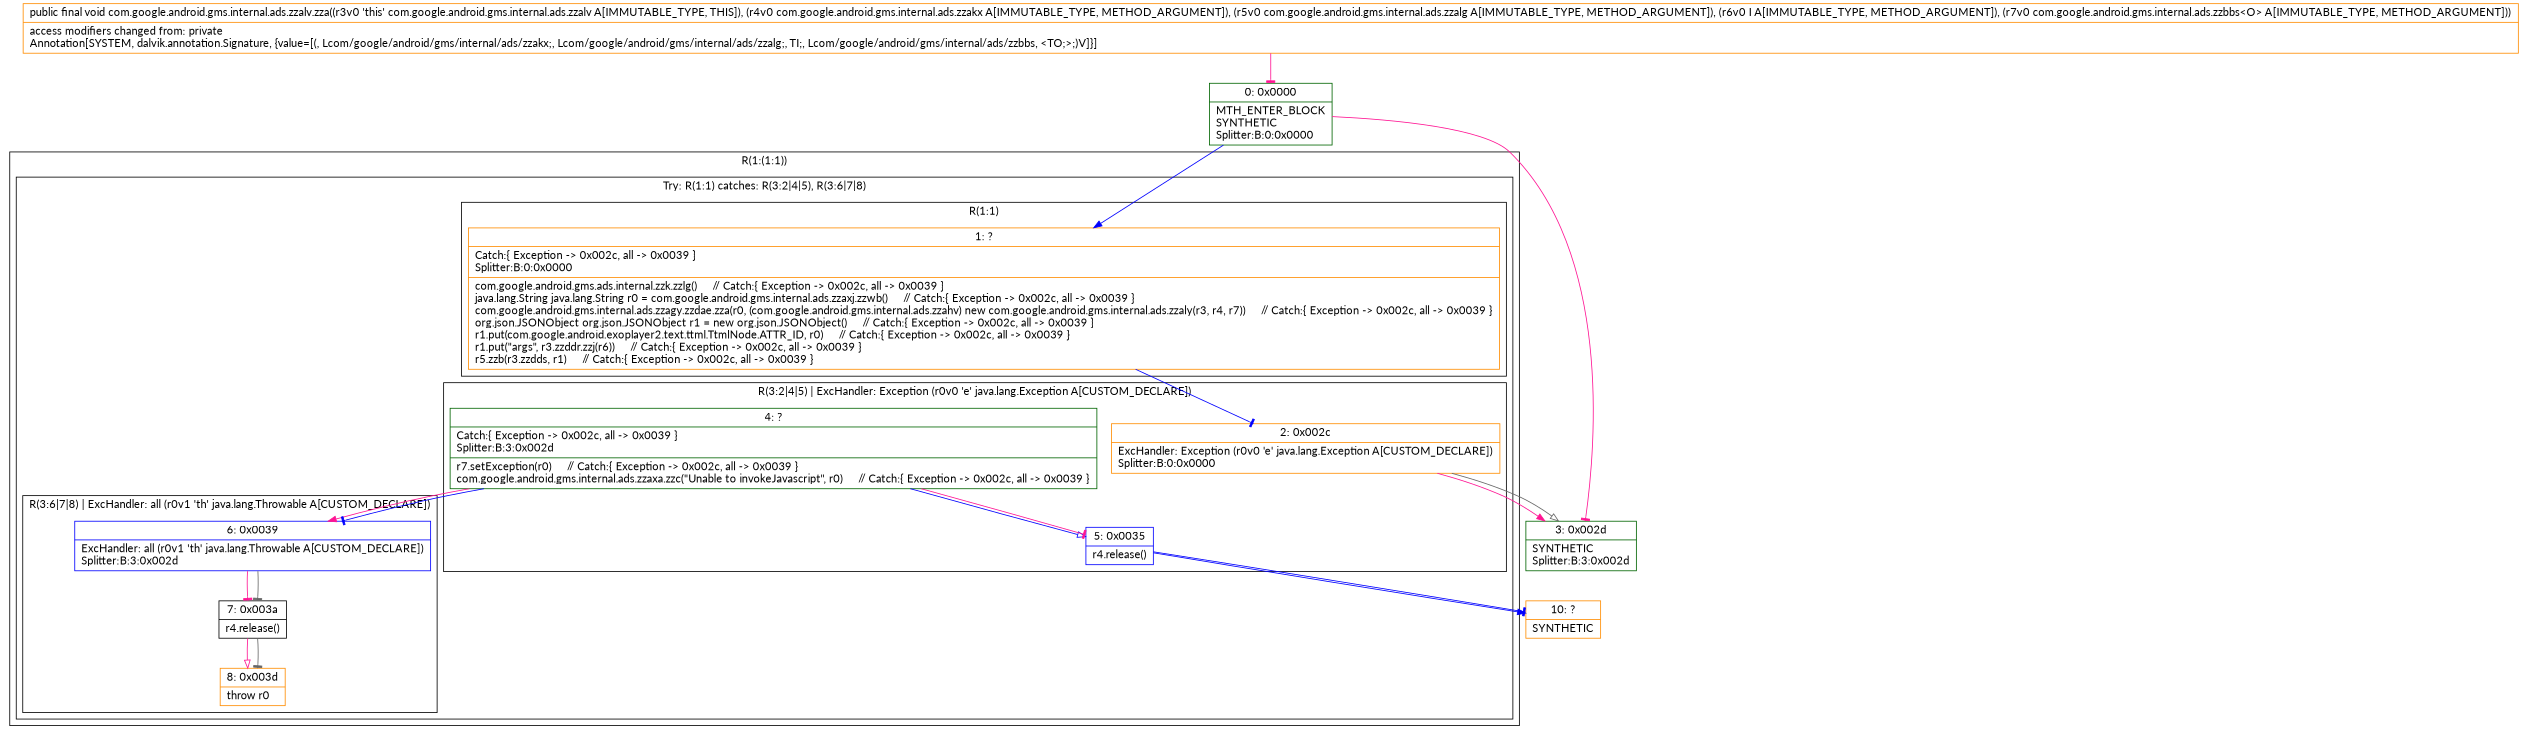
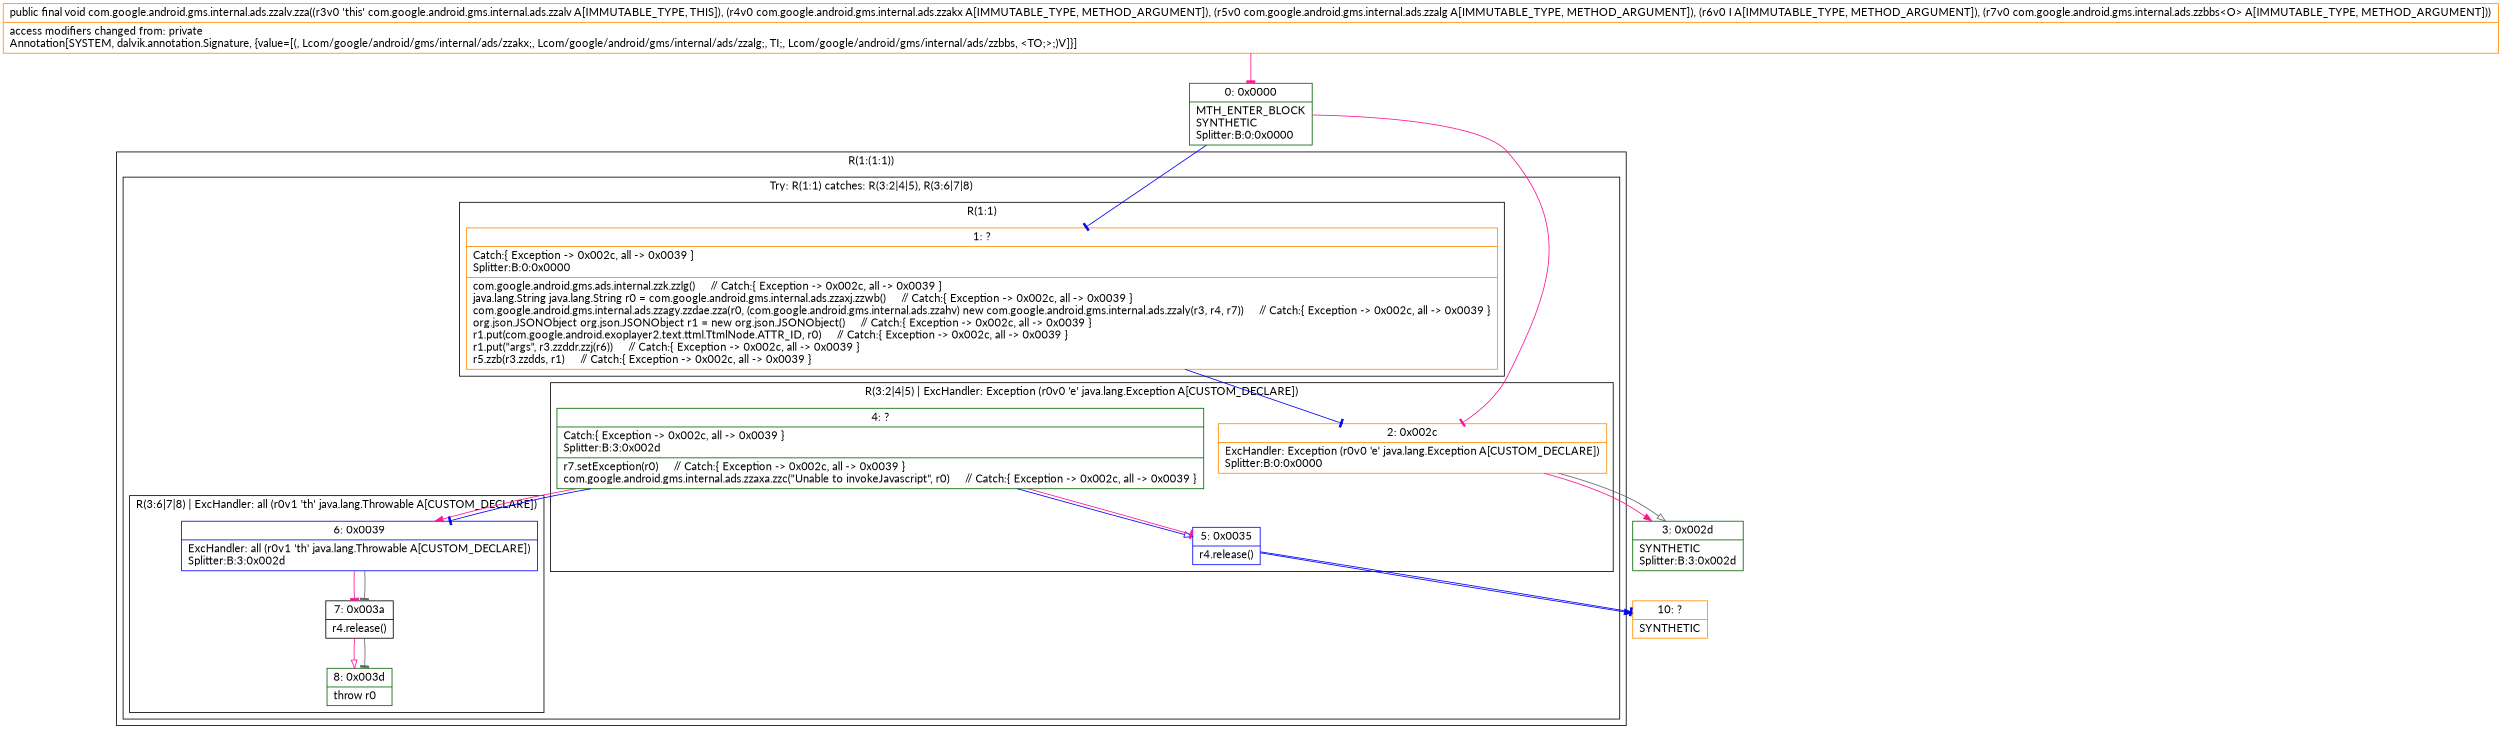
edge "0: 0x0000" -> "1: ?": arrowhead normal -> tee
edge "0: 0x0000" -> "3: 0x002d": now "0: 0x0000" -> "2: 0x002c"
node "8: 0x003d": color darkorange -> darkgreen
